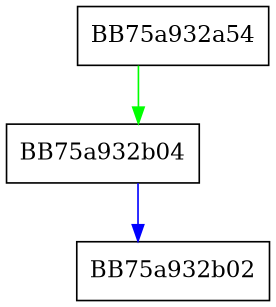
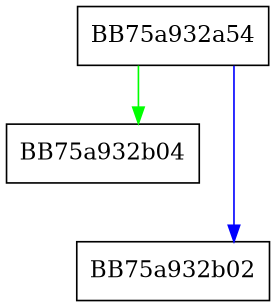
edge "BB75a932b04" -> "BB75a932b02": now "BB75a932a54" -> "BB75a932b02"
